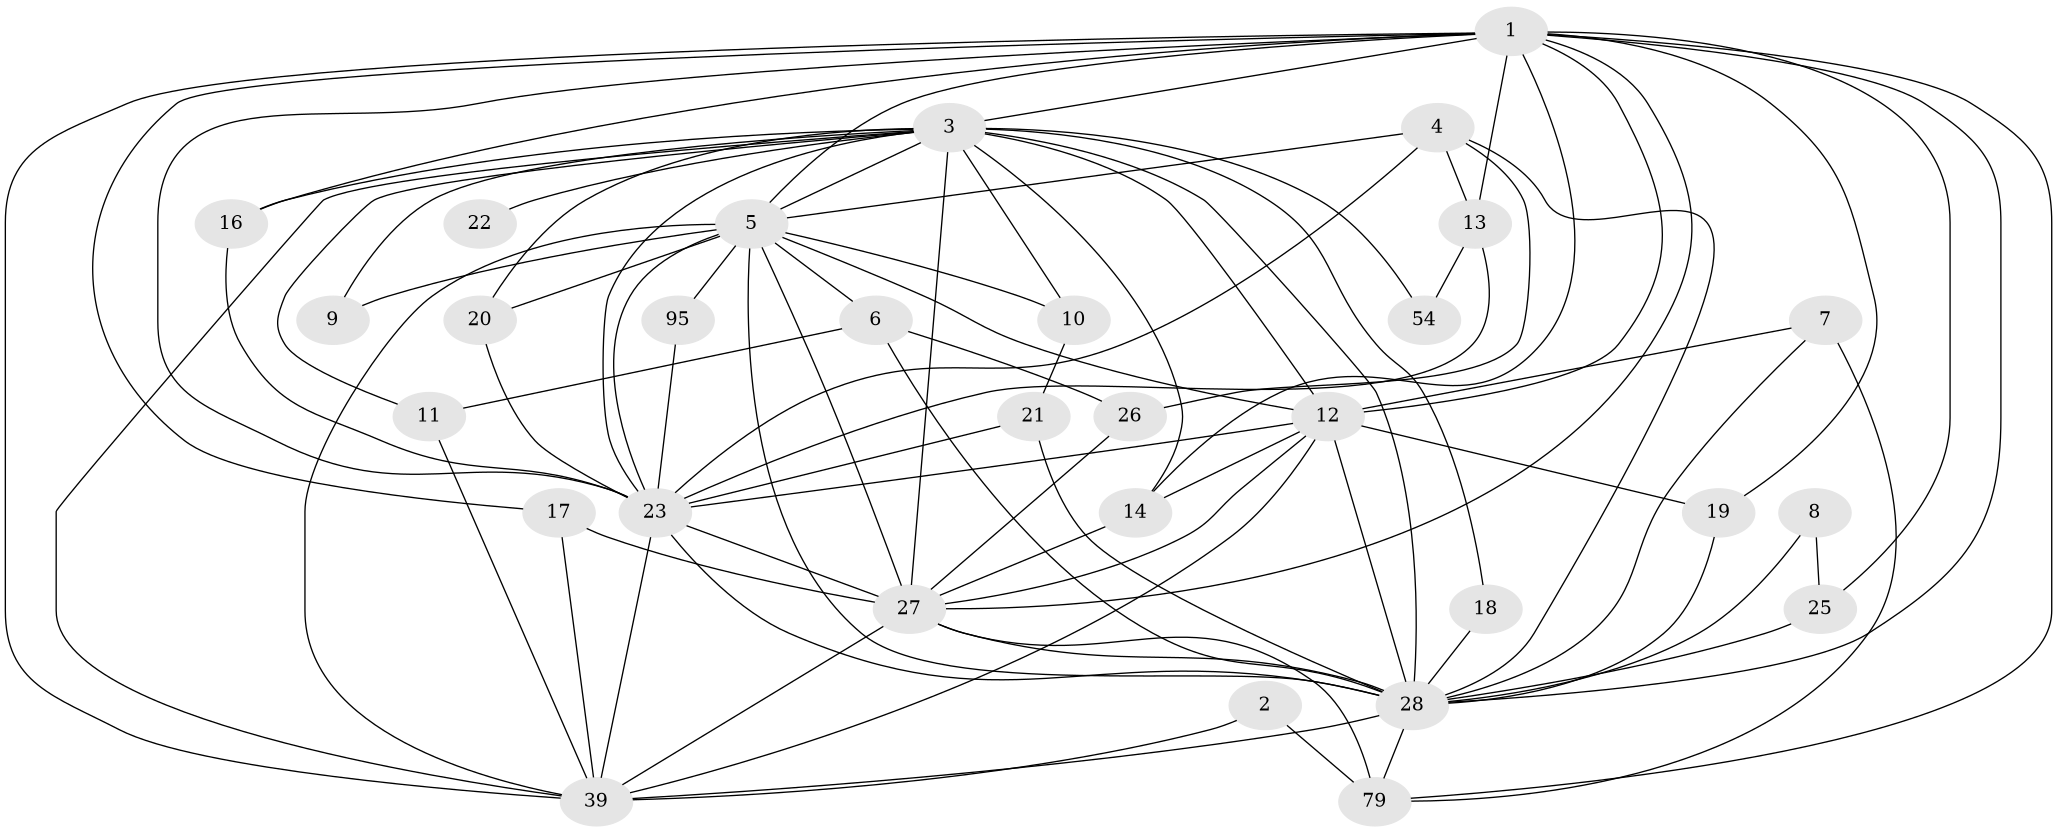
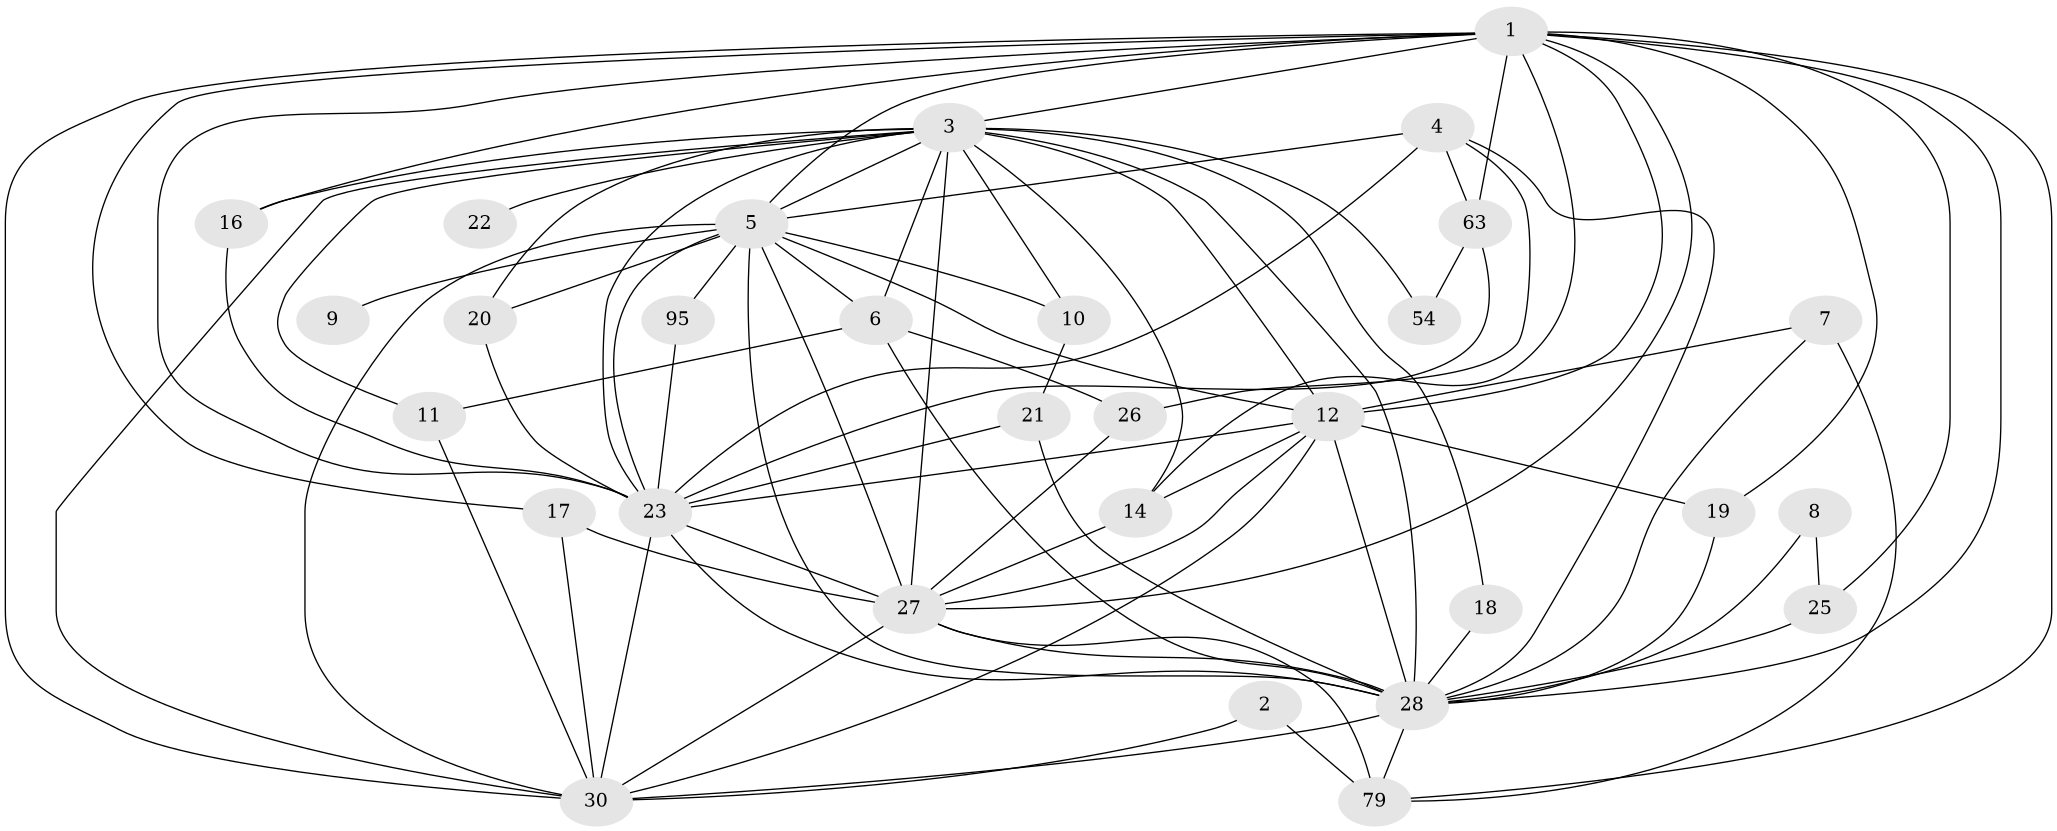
edge "3" -- "9": now "3" -- "6"
node "13": label "13" -> "63"
node "39": label "39" -> "30"
